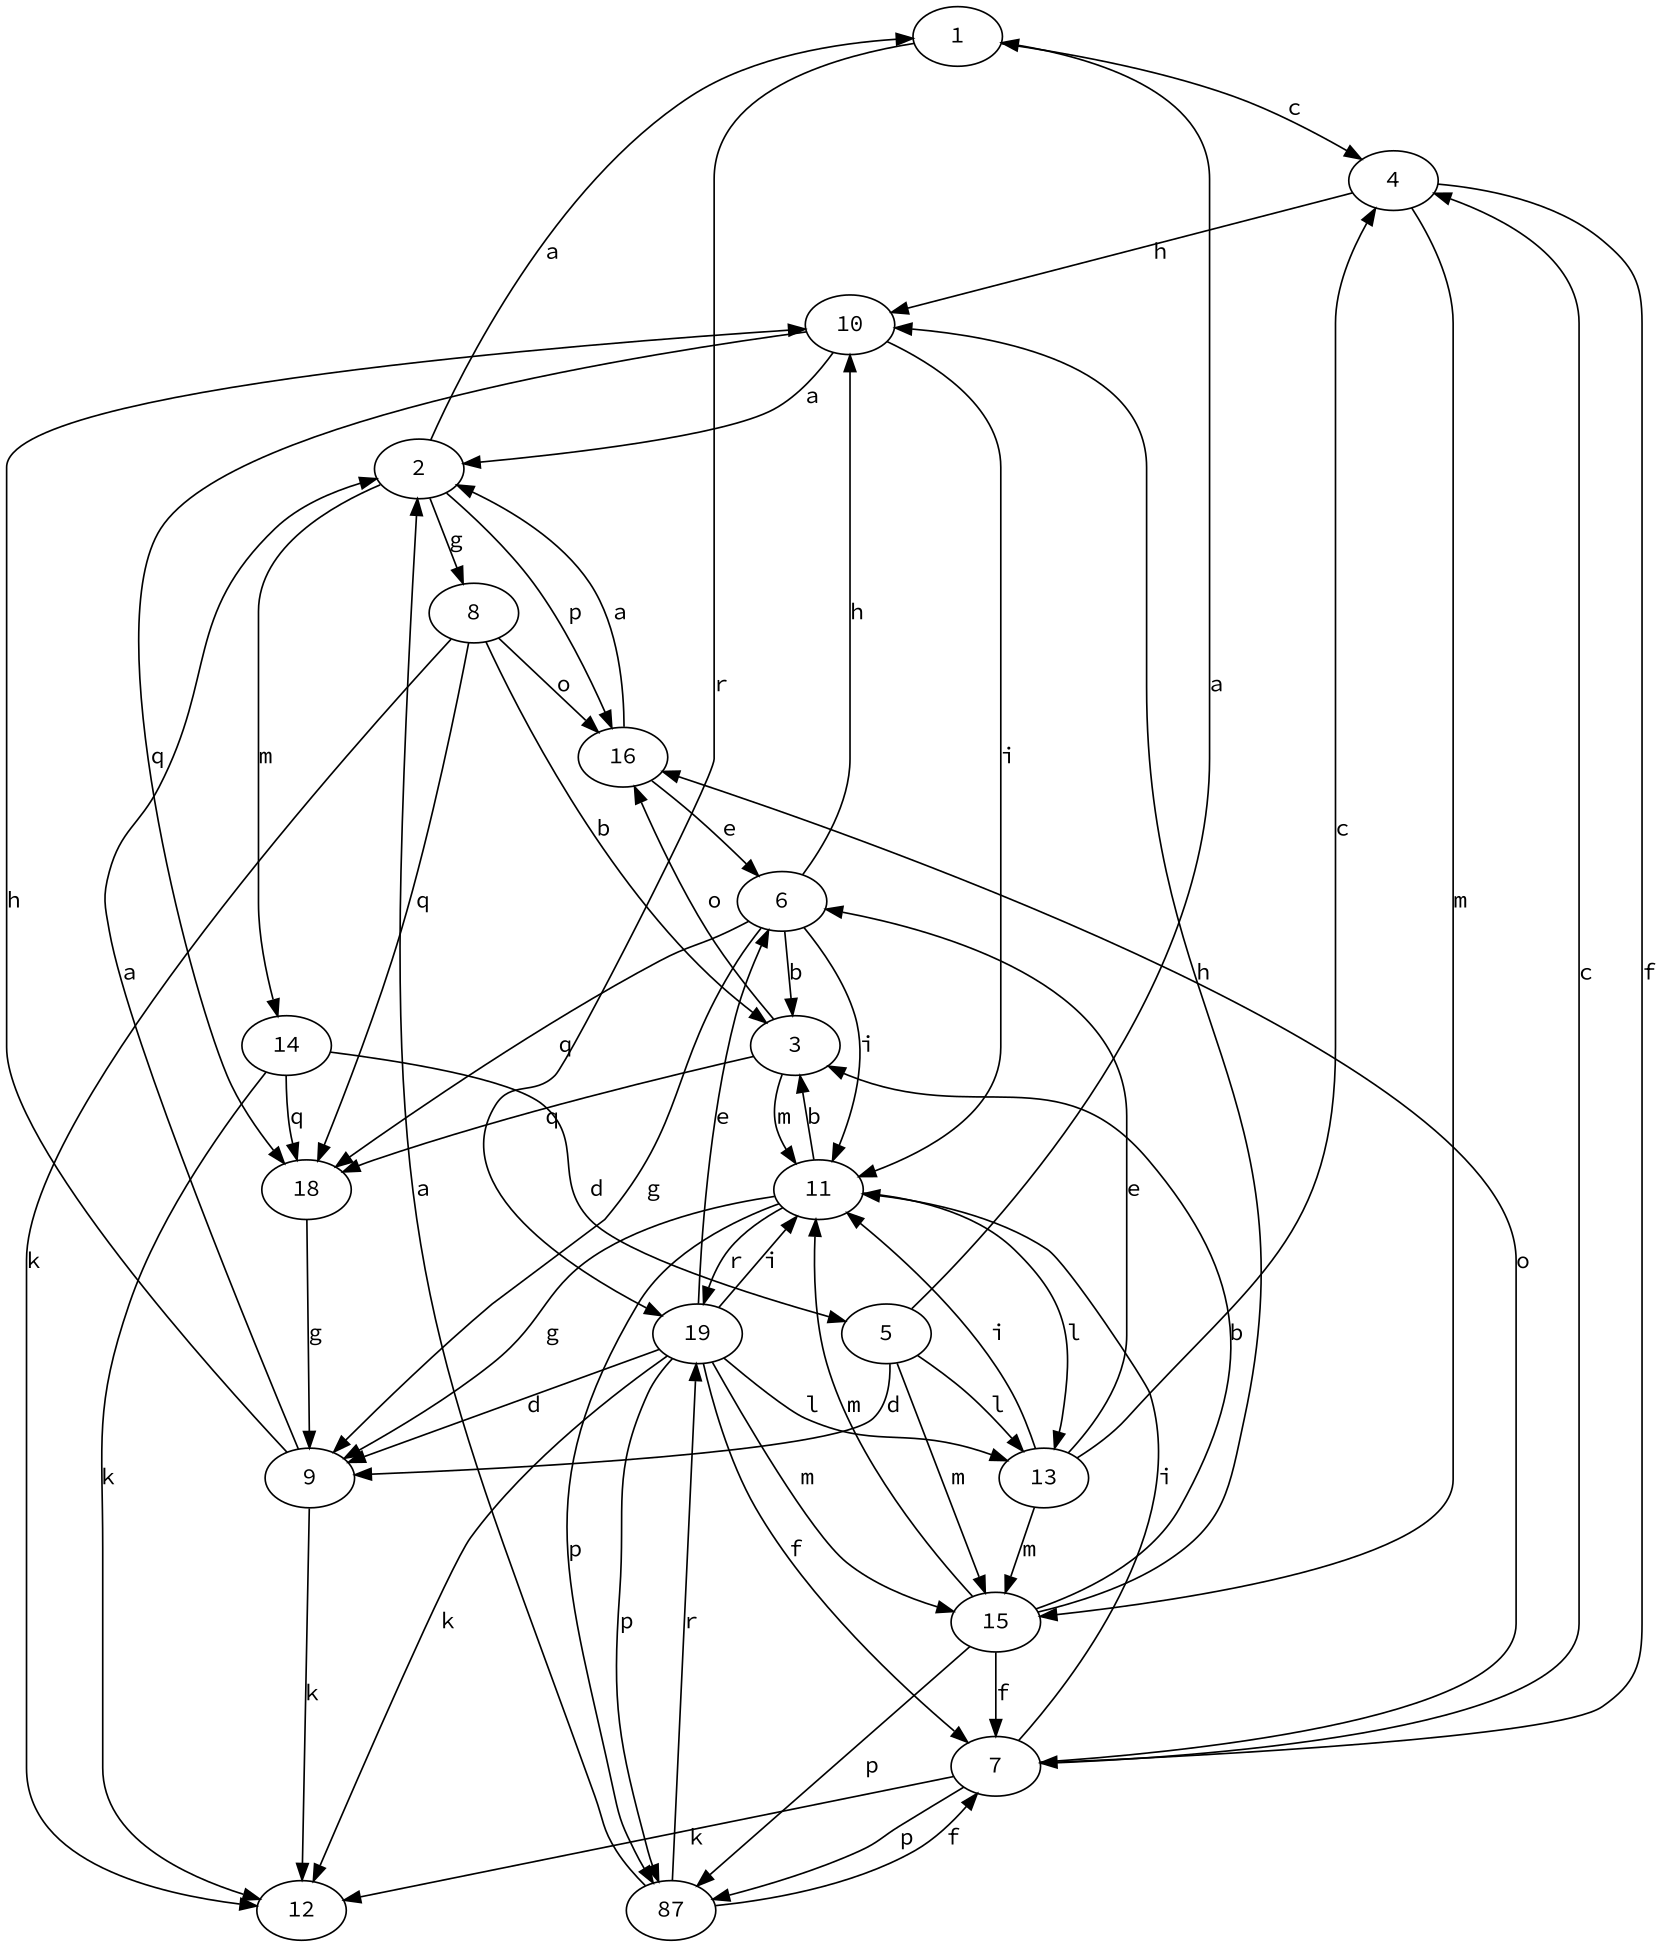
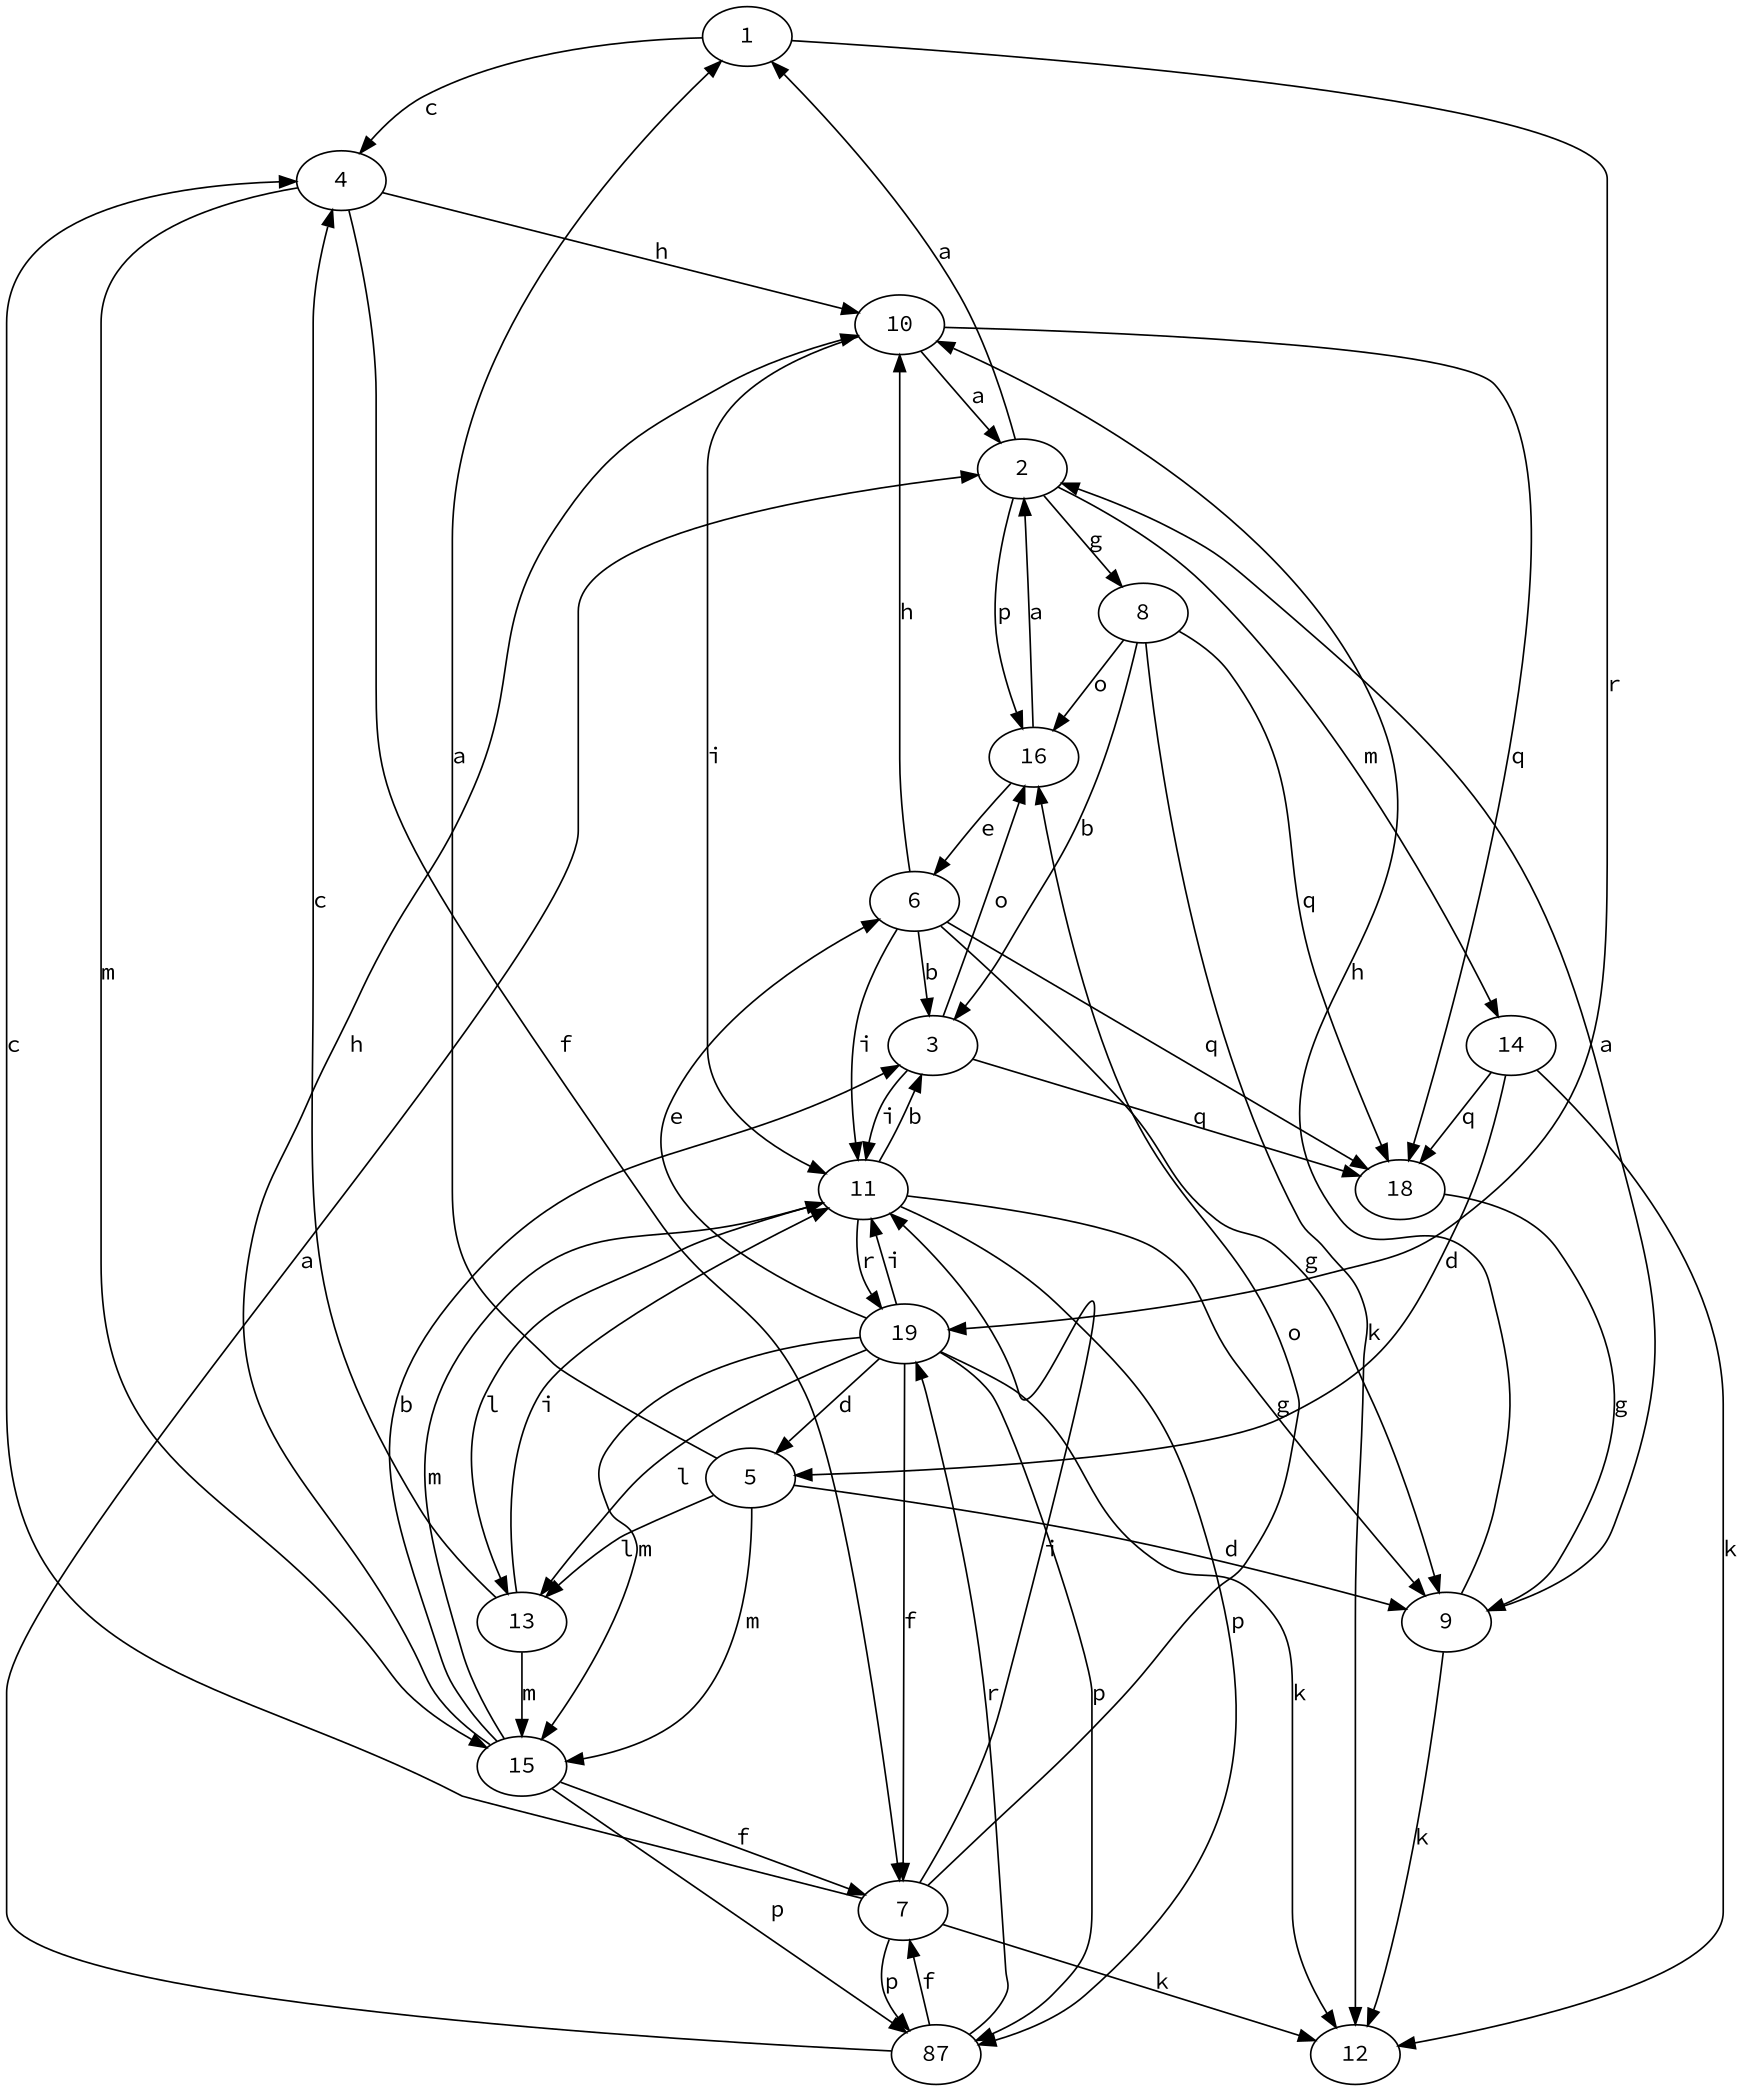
edge "13" -> "6": removed, label "e"
edge "3" -> "11": label "m" -> "i"
edge "19" -> "9": now "19" -> "5"
